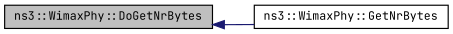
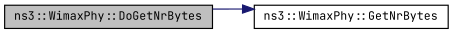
edge "ns3::WimaxPhy::GetNrBytes" -> "ns3::WimaxPhy::DoGetNrBytes": reversed
